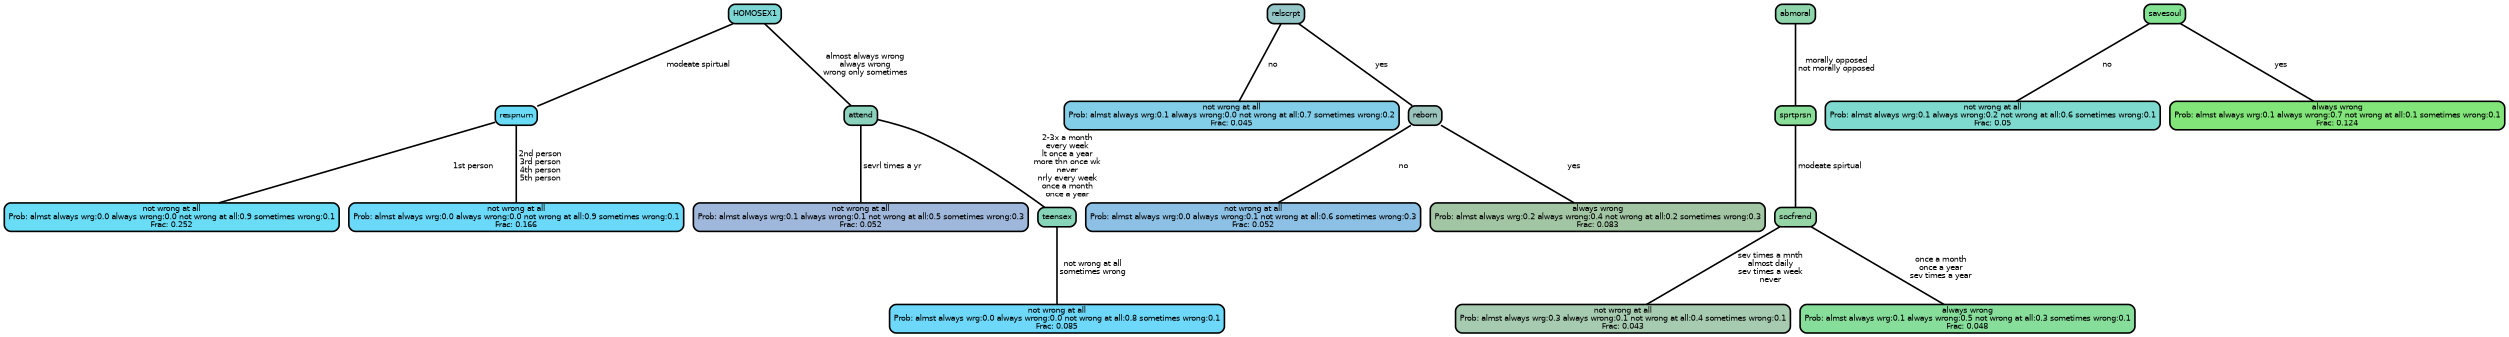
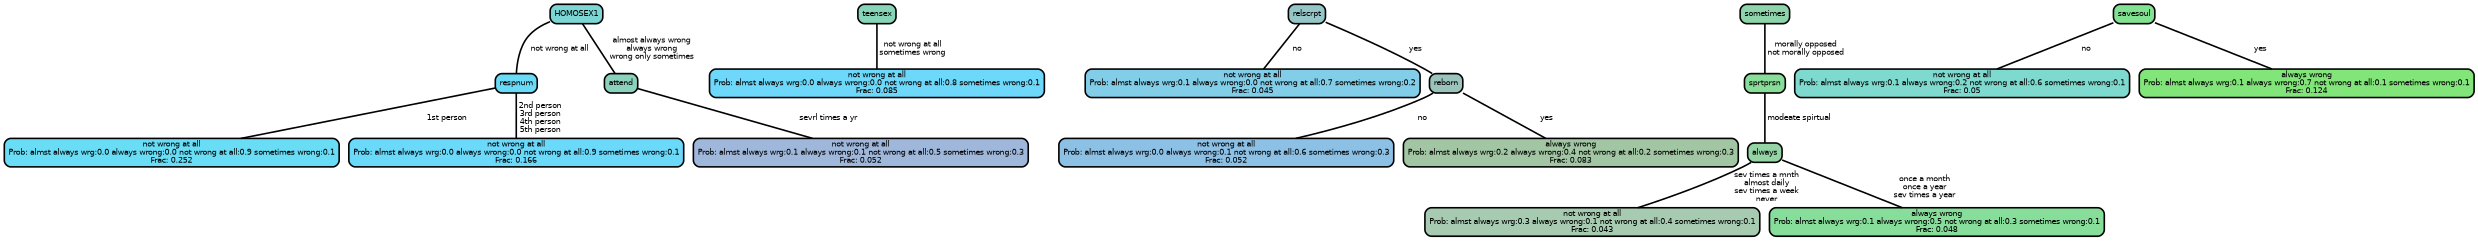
node "abmoral": label "abmoral" -> "sometimes"
edge "HOMOSEX1" -- "respnum": label " modeate spirtual" -> " not wrong at all"
edge "attend" -- "teensex": removed, label "2-3x a month every week lt once a year more thn once wk never nrly every week once a month once a year"
node "socfrend": label "socfrend" -> "always"
